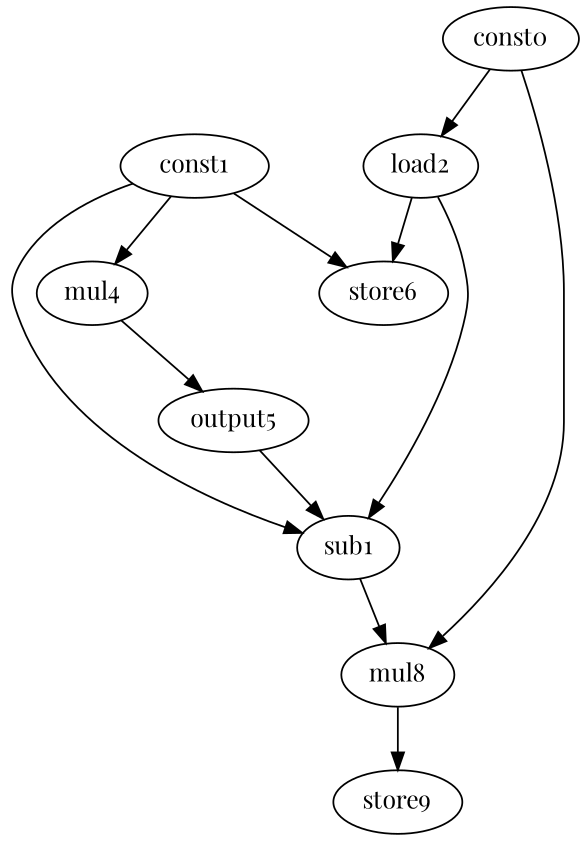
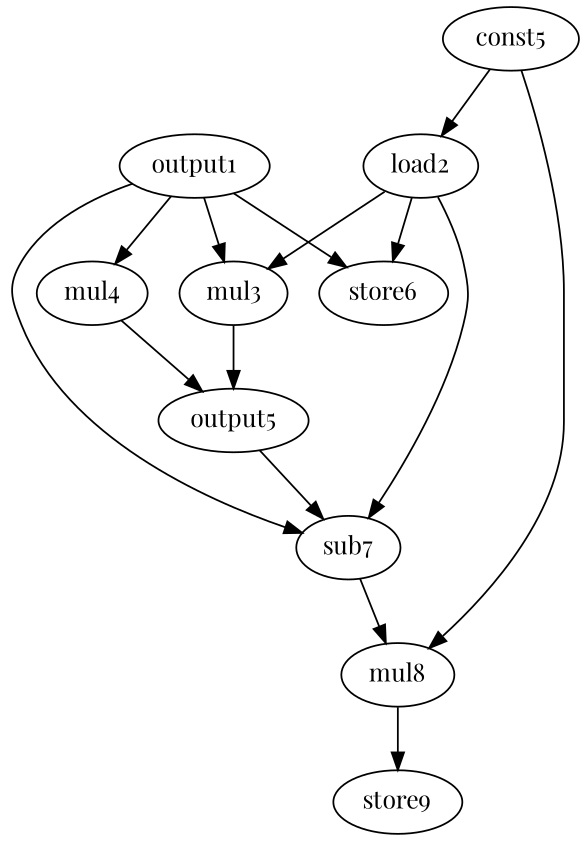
node "const0": label "const0" -> "const5"
node "const1": label "const1" -> "output1"
node "mul3": added
node "sub1": label "sub1" -> "sub7"
